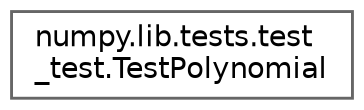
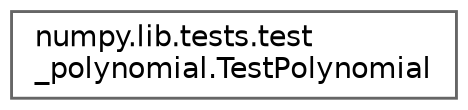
node "numpy.lib.tests.test _test.TestPolynomial": label "numpy.lib.tests.test _test.TestPolynomial" -> "numpy.lib.tests.test _polynomial.TestPolynomial"
